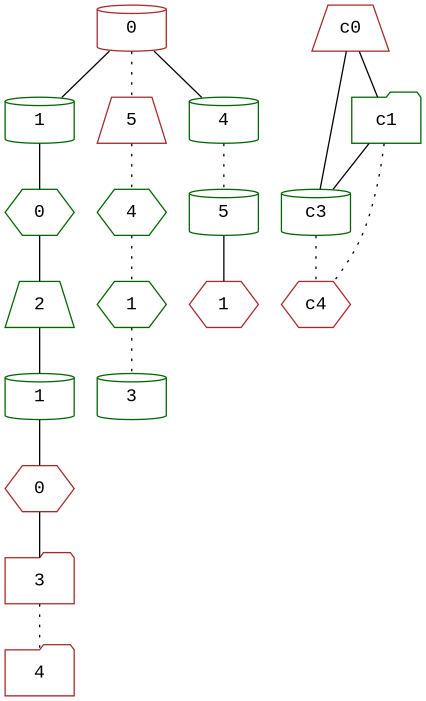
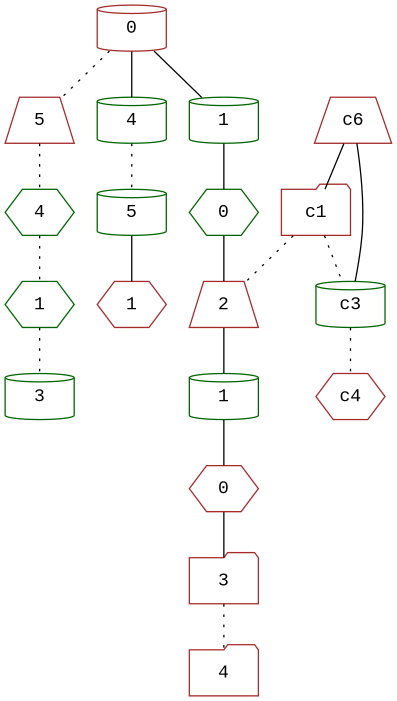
node "c0": label "c0" -> "c6"
node "c1": color darkgreen -> brown
edge "c1" -- "c3": style solid -> dotted
edge "c1" -- "c4": now "c1" -- "2"
node "2": color darkgreen -> brown
